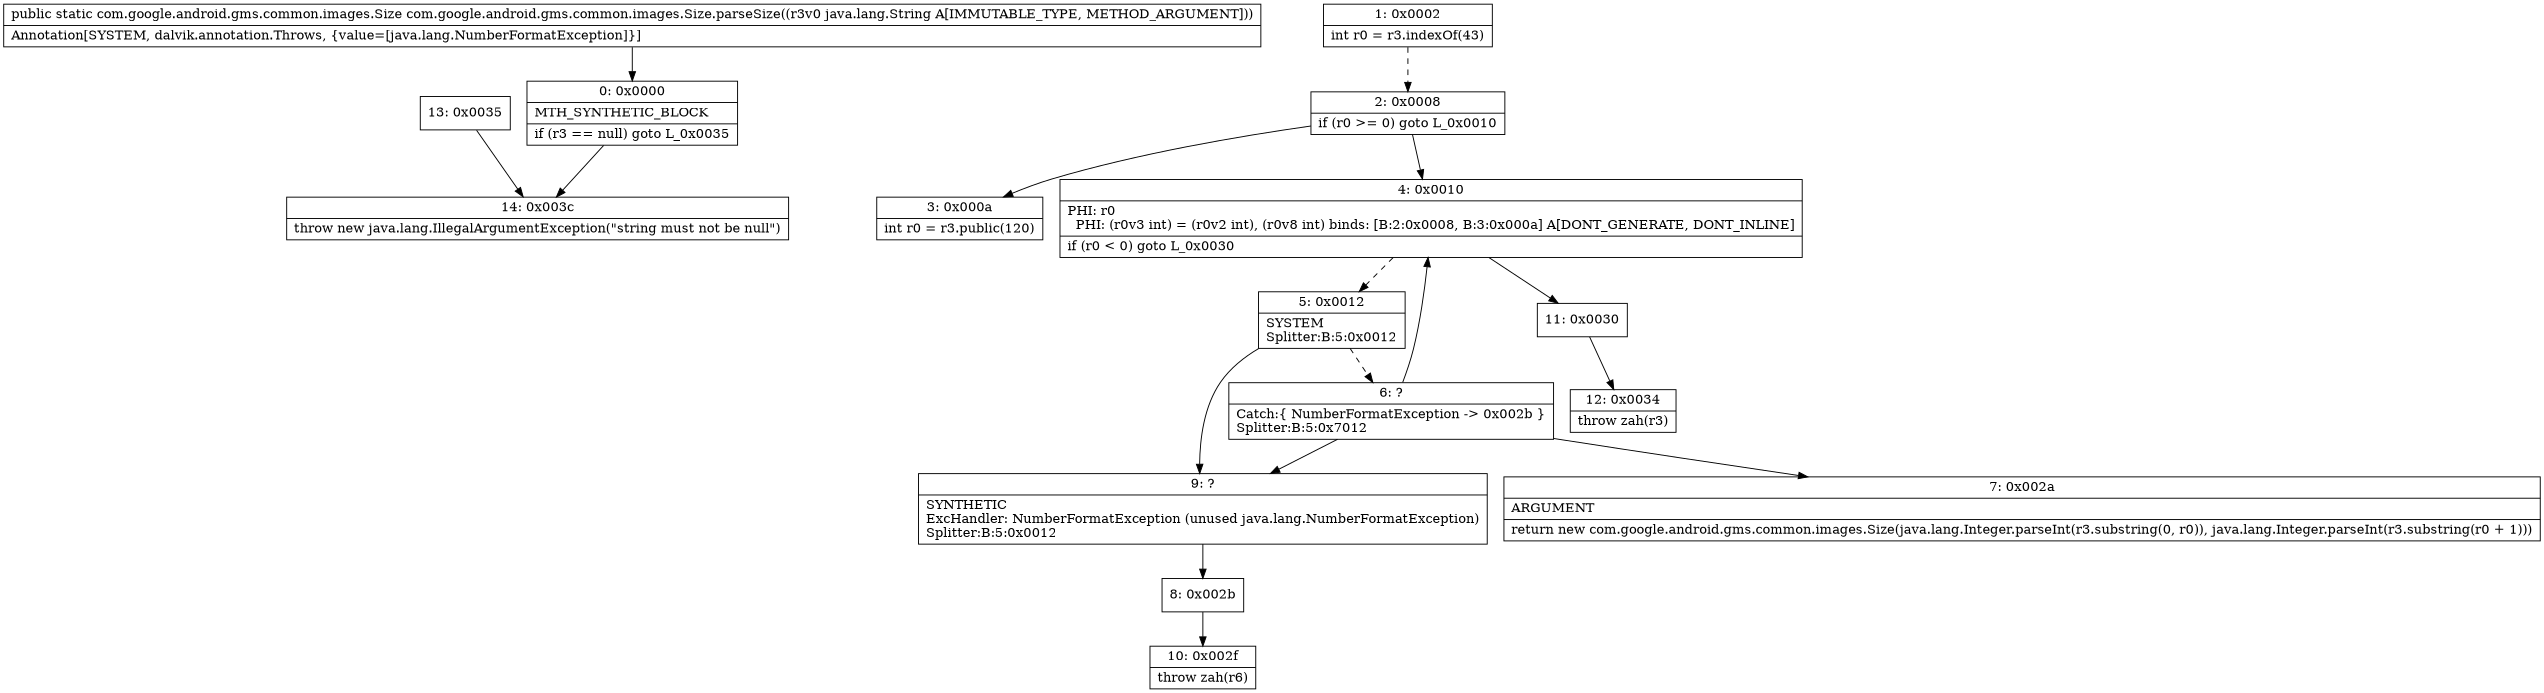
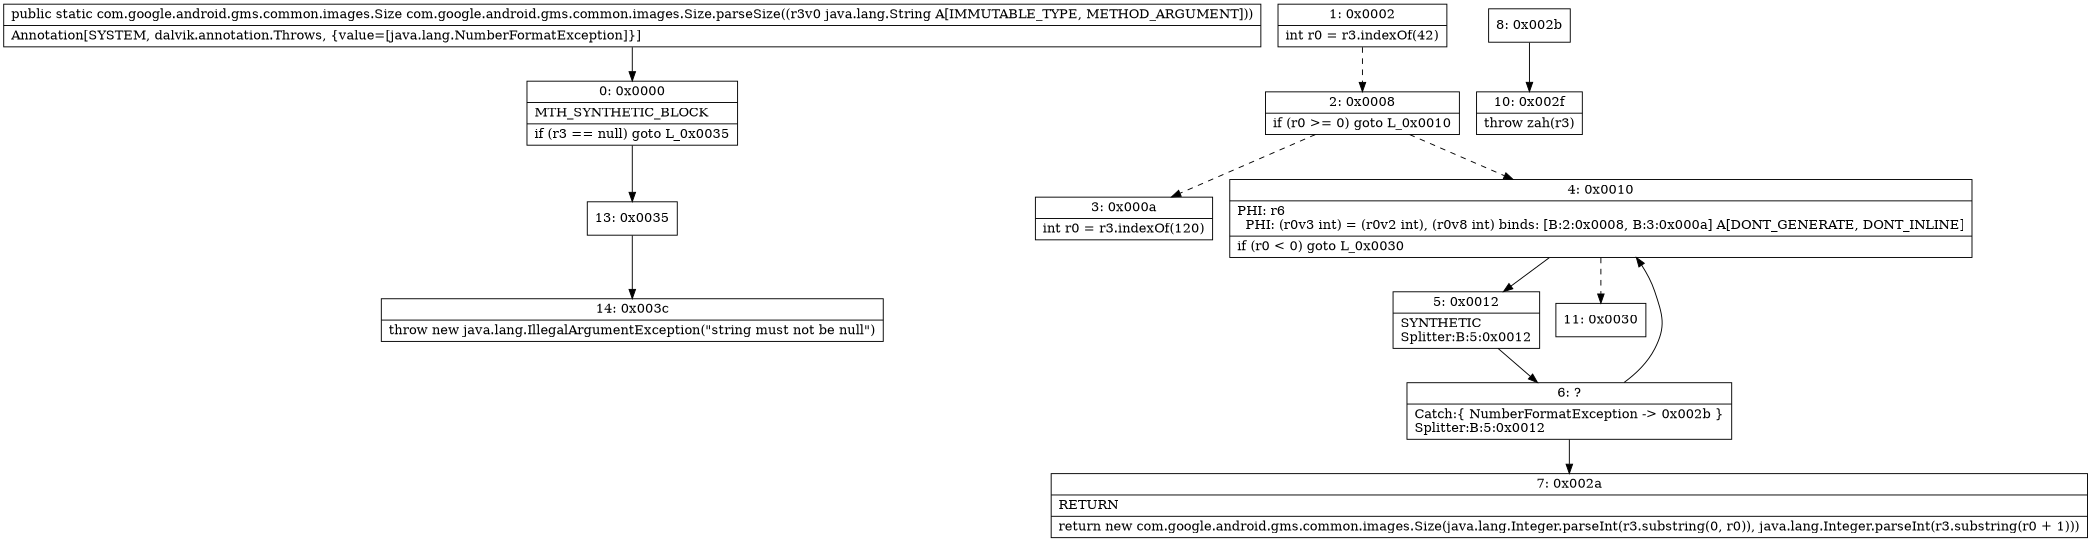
node "1: 0x0002": text "int r0 = r3.indexOf(43)" -> "int r0 = r3.indexOf(42)"
edge "2: 0x0008" -> "3: 0x000a": style solid -> dashed
edge "2: 0x0008" -> "4: 0x0010": style solid -> dashed
edge "0: 0x0000" -> "14: 0x003c": now "0: 0x0000" -> "13: 0x0035"
node "4: 0x0010": text "PHI: r0" -> "PHI: r6"
node "3: 0x000a": text "int r0 = r3.public(120)" -> "int r0 = r3.indexOf(120)"
edge "4: 0x0010" -> "5: 0x0012": style dashed -> solid
edge "4: 0x0010" -> "11: 0x0030": style solid -> dashed
node "5: 0x0012": text "SYSTEM" -> "SYNTHETIC"
edge "5: 0x0012" -> "6: ?": style dashed -> solid
node "12: 0x0034": removed
node "6: ?": text "Splitter:B:5:0x7012" -> "Splitter:B:5:0x0012"
node "7: 0x002a": text "ARGUMENT" -> "RETURN"
node "9: ?": removed
node "10: 0x002f": text "throw zah(r6)" -> "throw zah(r3)"
